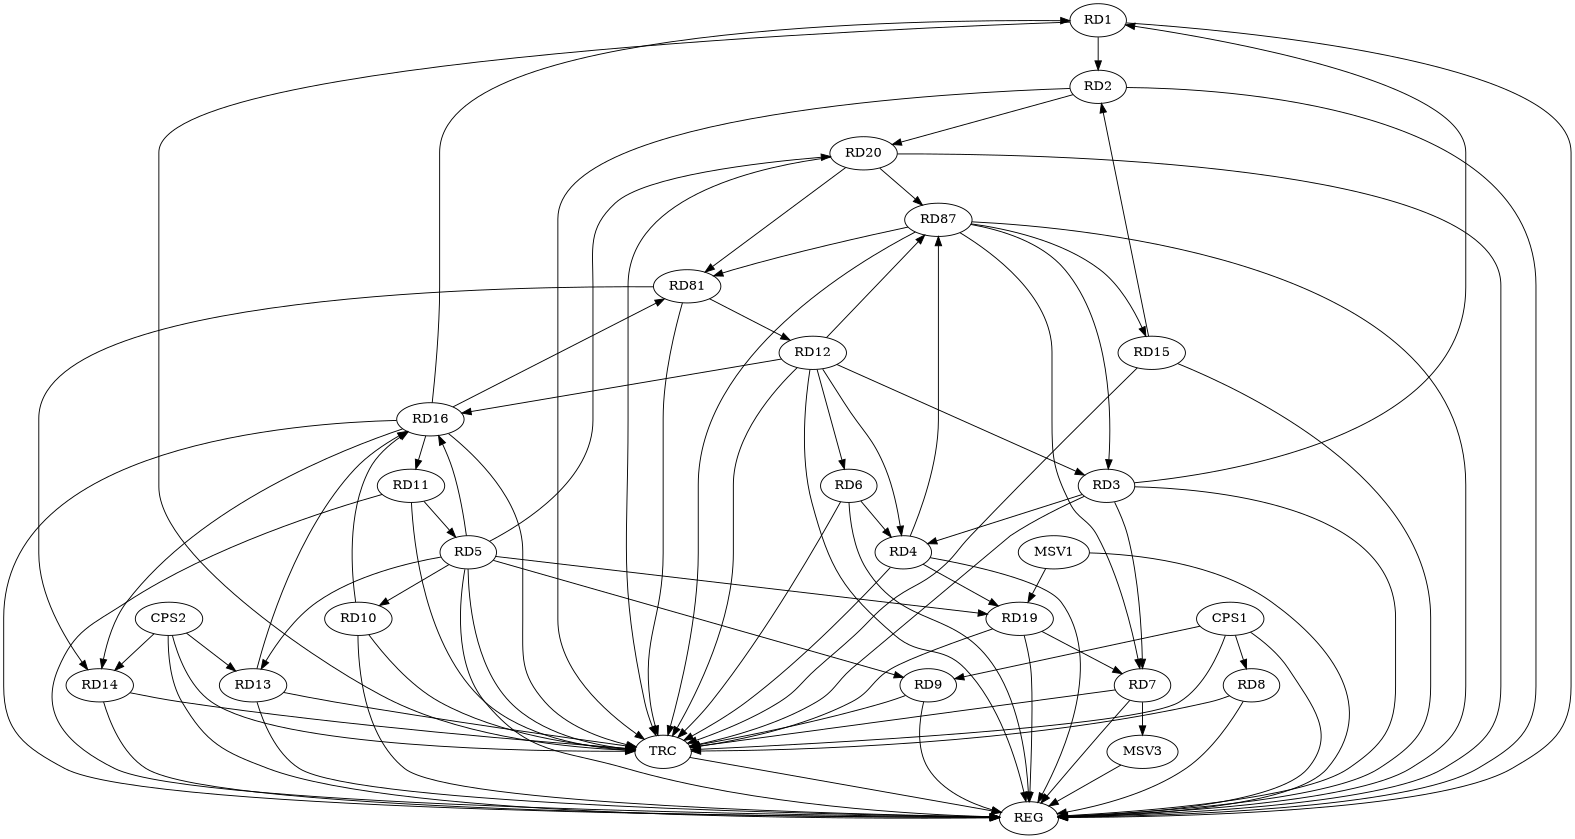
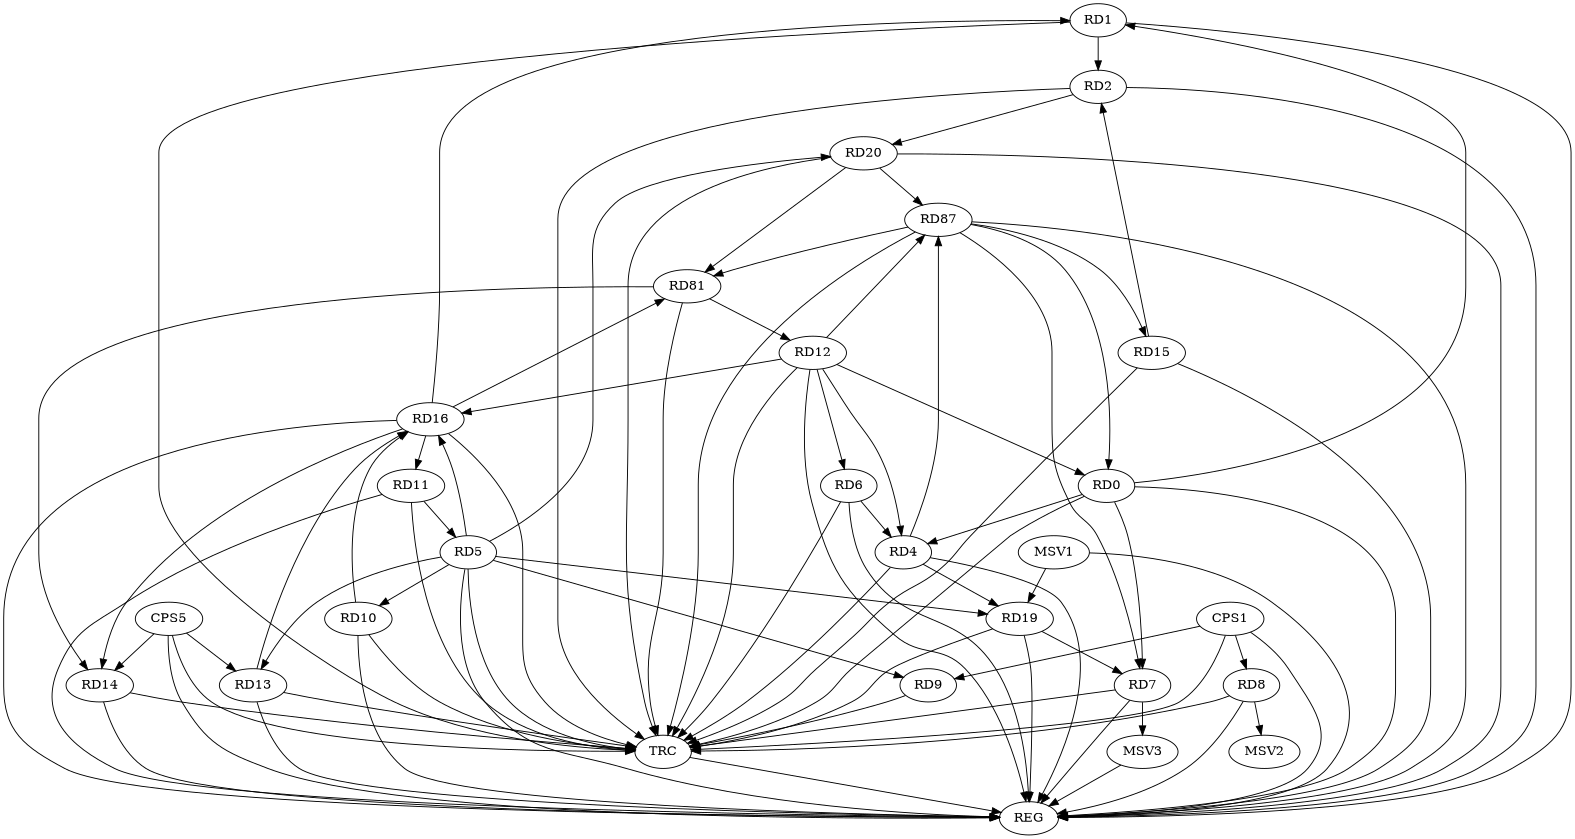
node "RD3": label "RD3" -> "RD0"
node "CPS2": label "CPS2" -> "CPS5"
node "MSV2": added
edge "RD9" -> "REG": removed
